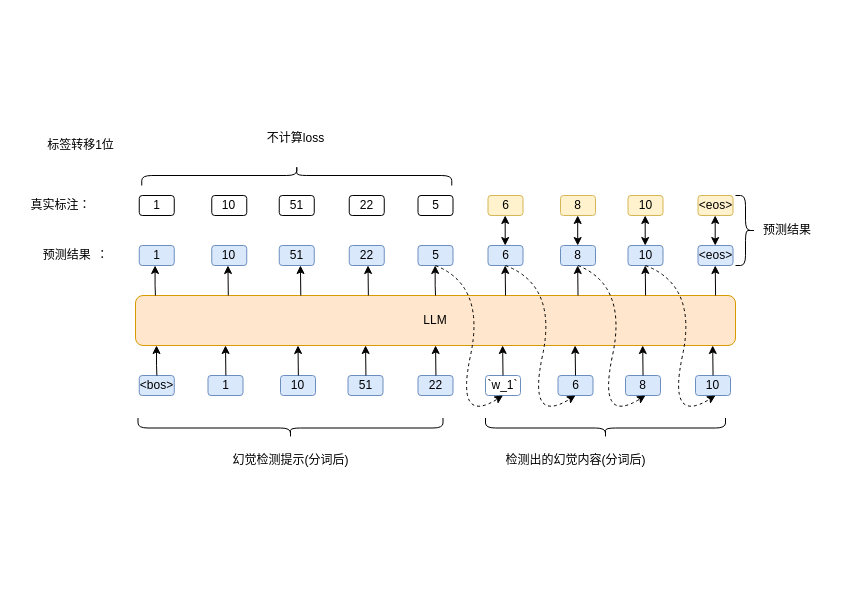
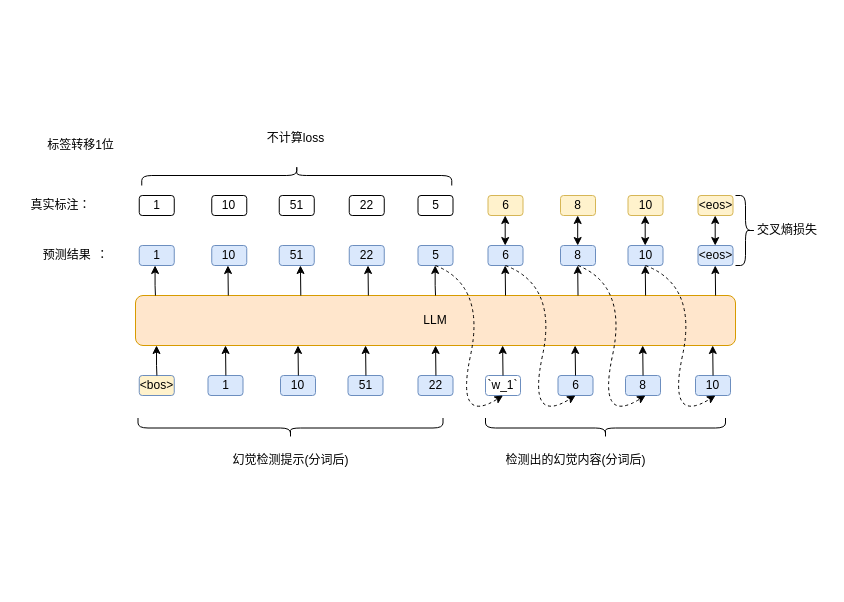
node "预测结果": label "预测结果" -> "交叉熵损失"
node "<bos>": fillcolor #dae8fc -> #fff2cc
